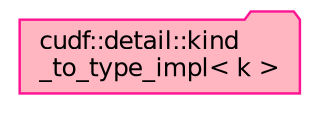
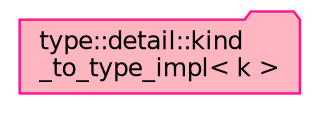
node "cudf::detail::kind _to_type_impl< k >": label "cudf::detail::kind _to_type_impl< k >" -> "type::detail::kind _to_type_impl< k >"
